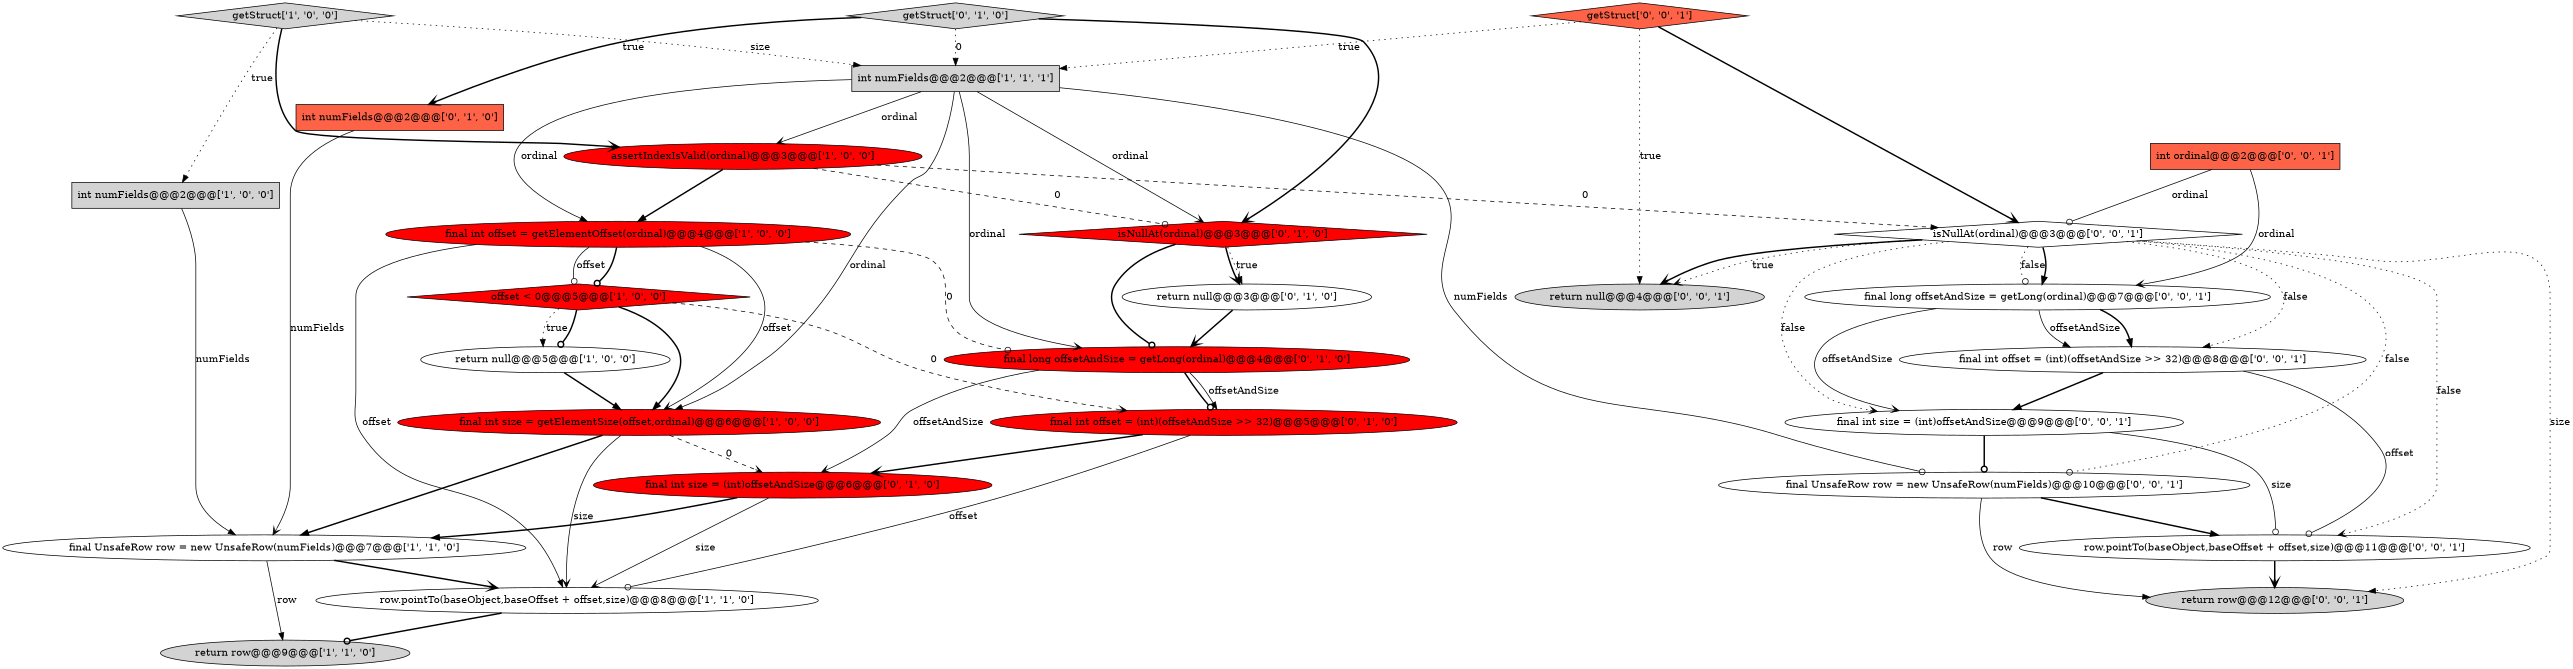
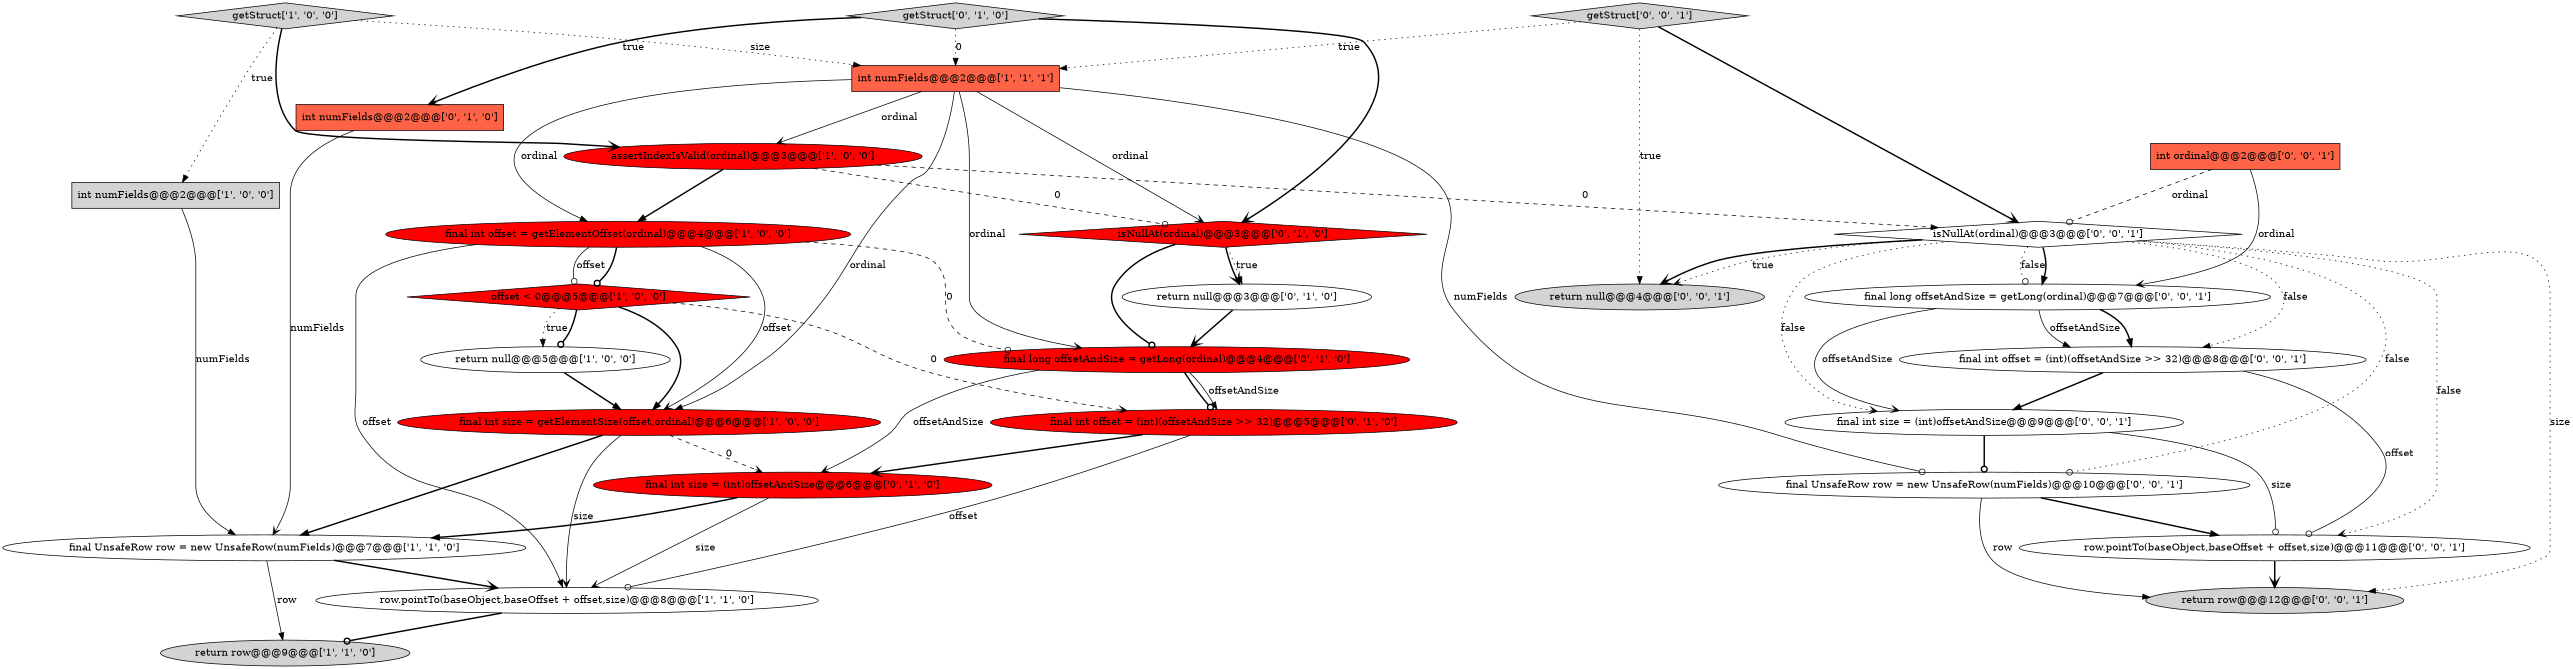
node "getStruct['0', '0', '1']": fillcolor tomato -> lightgray
node "int numFields@@@2@@@['1', '1', '1']": fillcolor lightgray -> tomato
edge "int ordinal@@@2@@@['0', '0', '1']" -> "isNullAt(ordinal)@@@3@@@['0', '0', '1']": style solid -> dashed
